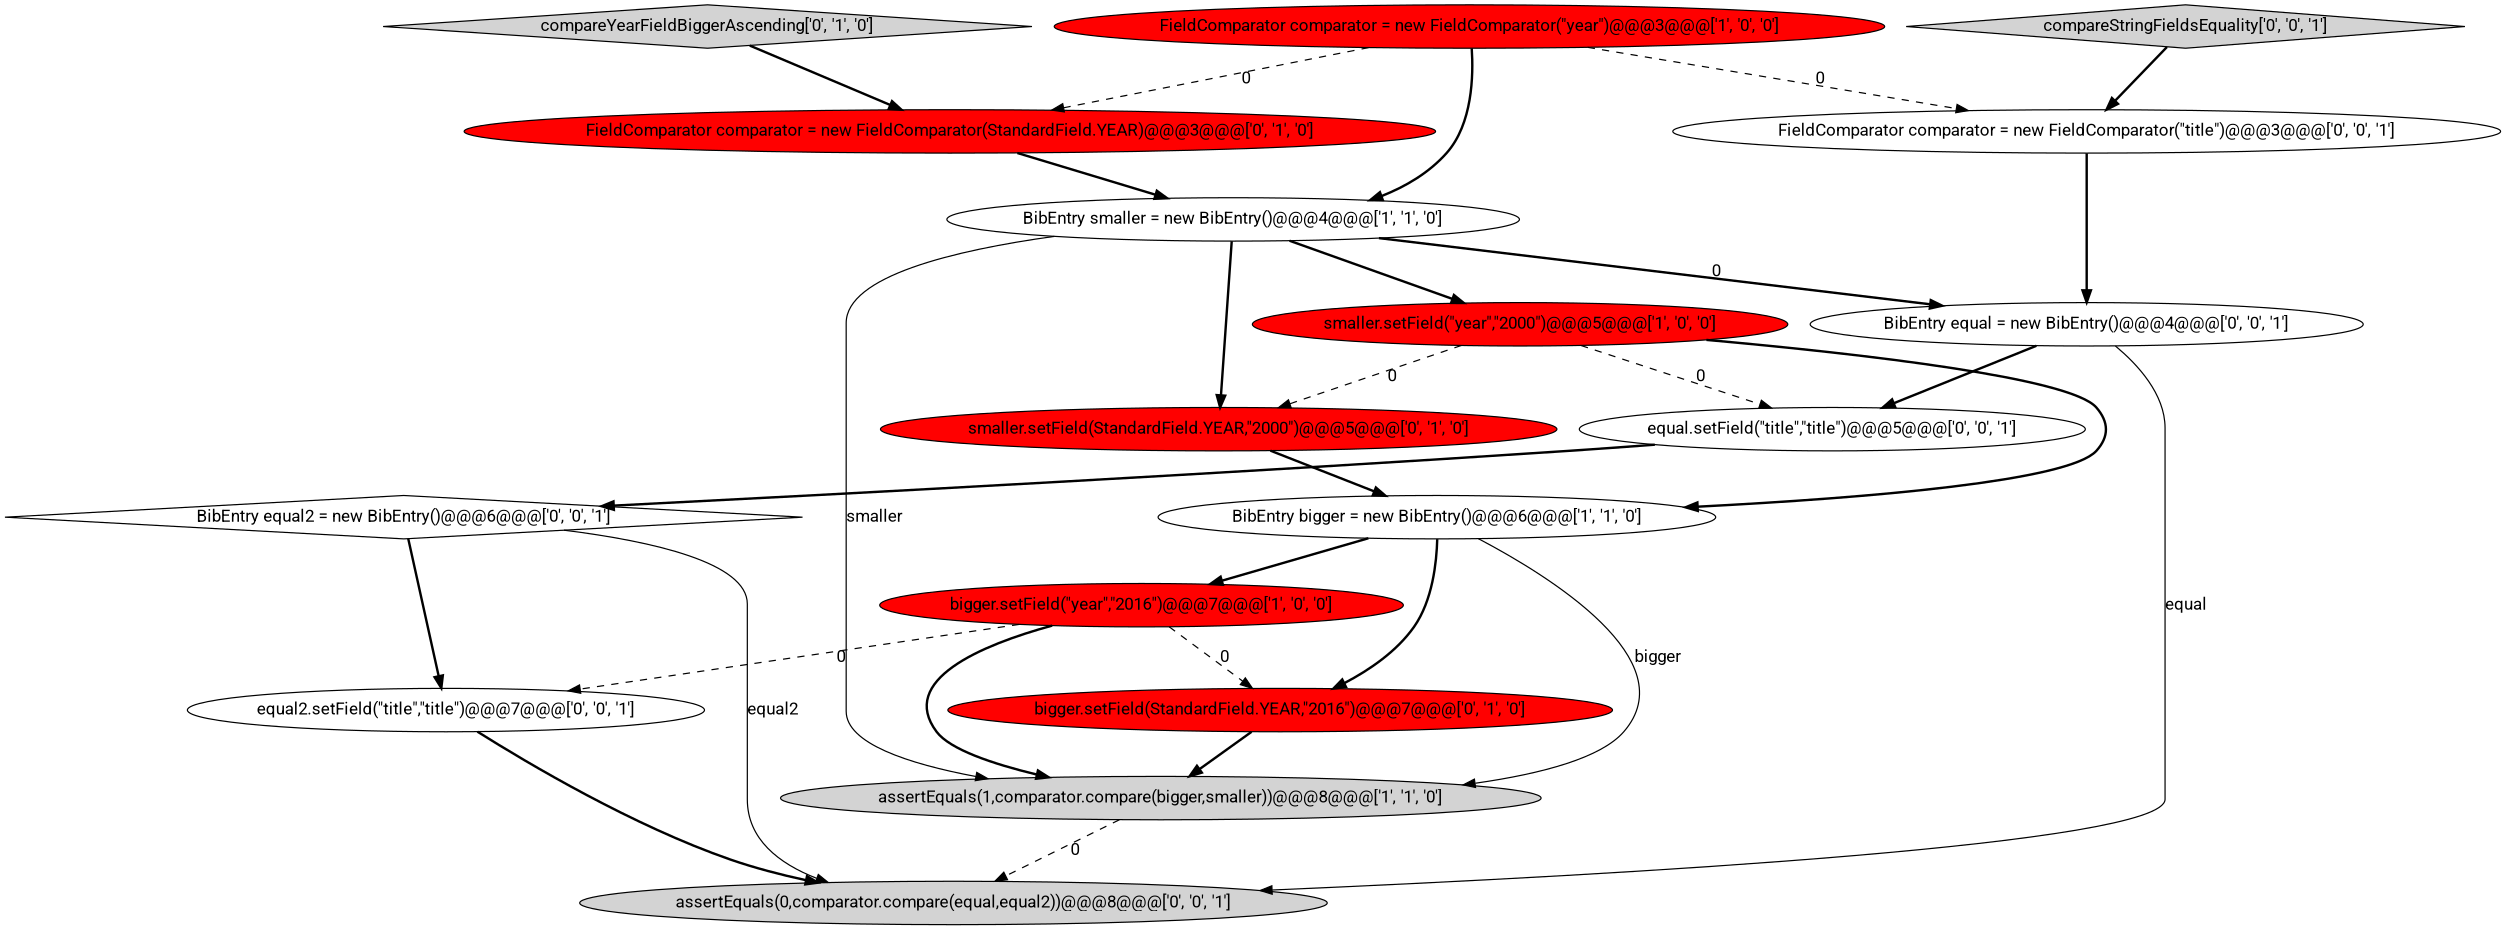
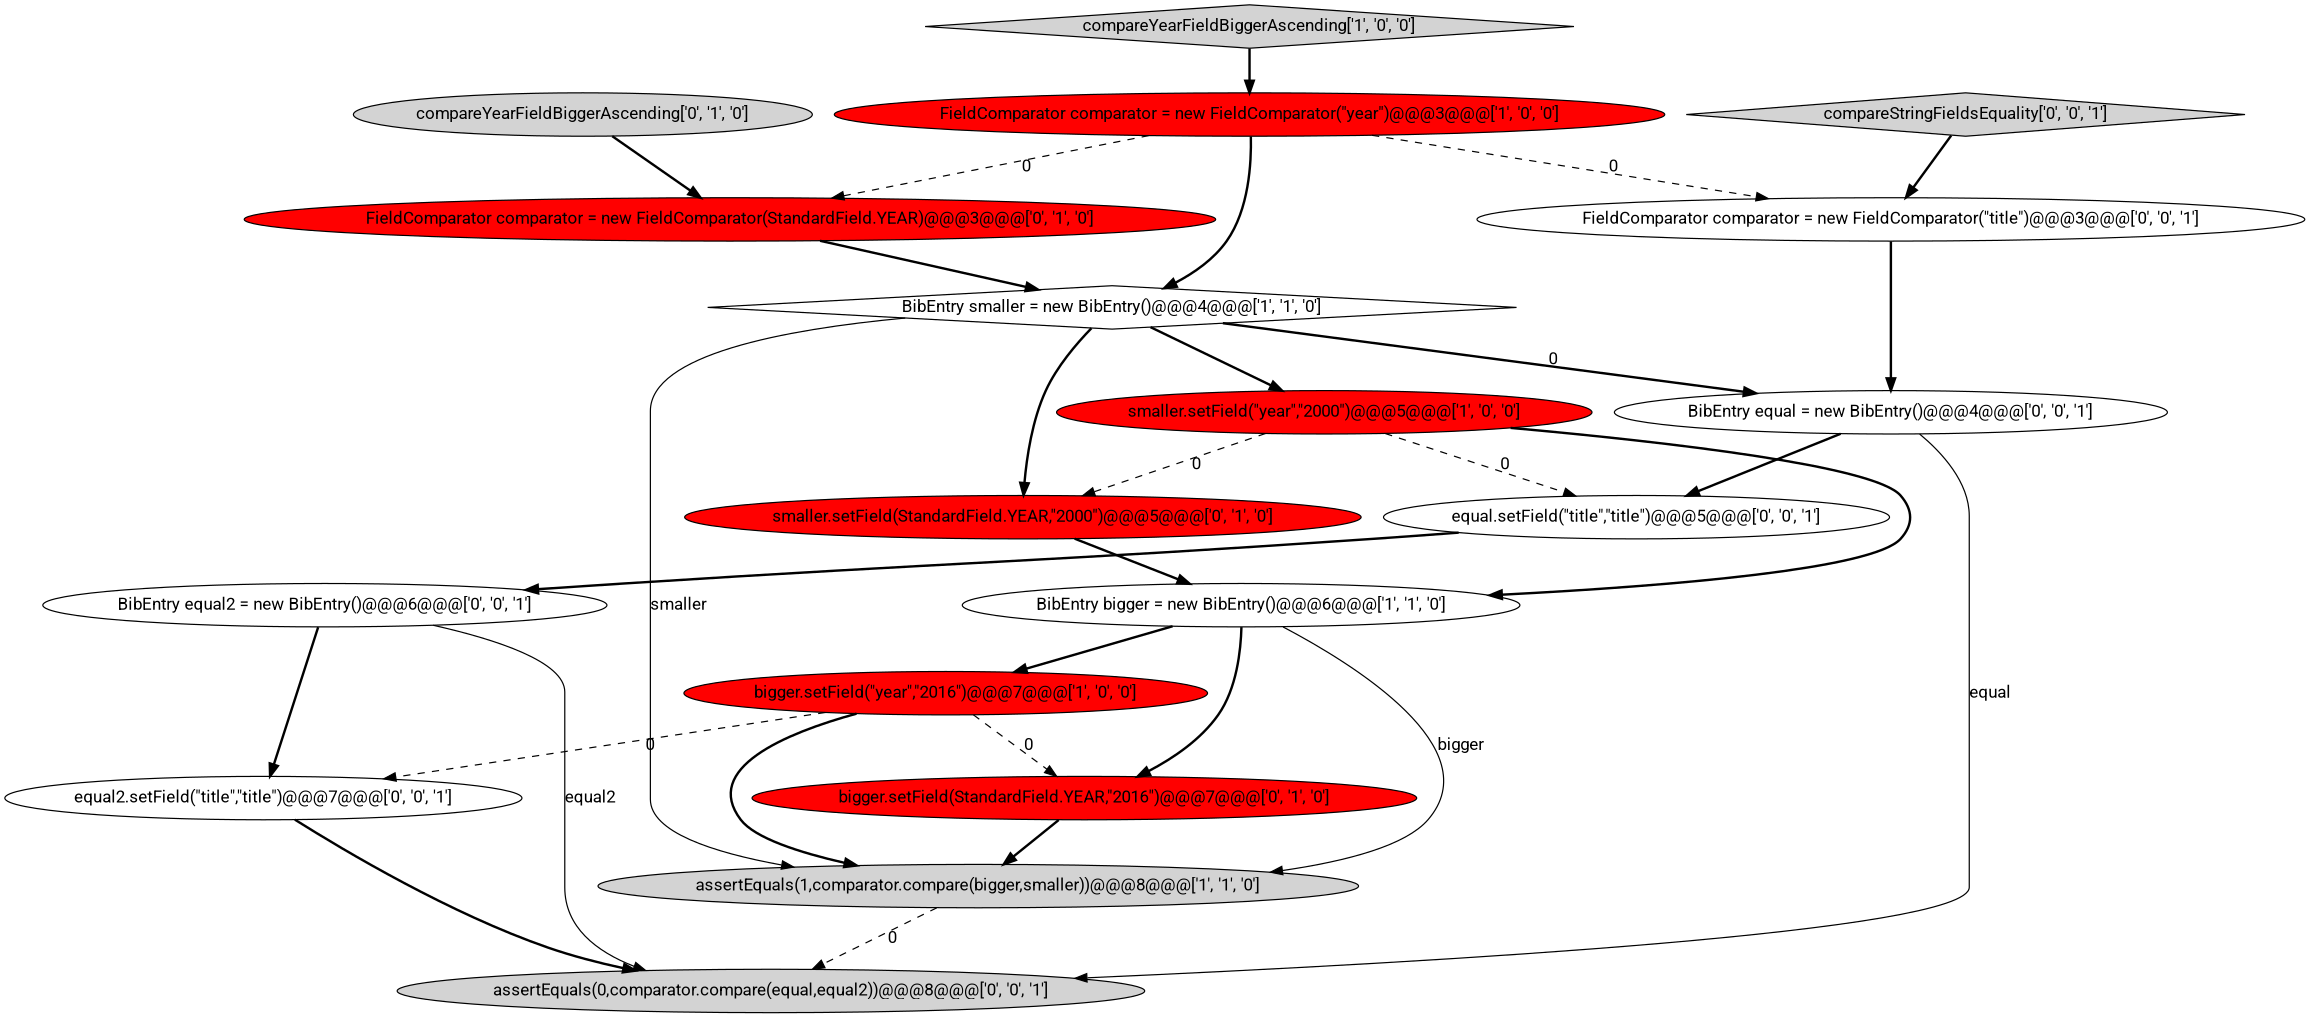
node "compareYearFieldBiggerAscending['0', '1', '0']": shape diamond -> ellipse
node "compareYearFieldBiggerAscending['1', '0', '0']": added
node "BibEntry smaller = new BibEntry()@@@4@@@['1', '1', '0']": shape ellipse -> diamond
node "BibEntry equal2 = new BibEntry()@@@6@@@['0', '0', '1']": shape diamond -> ellipse
